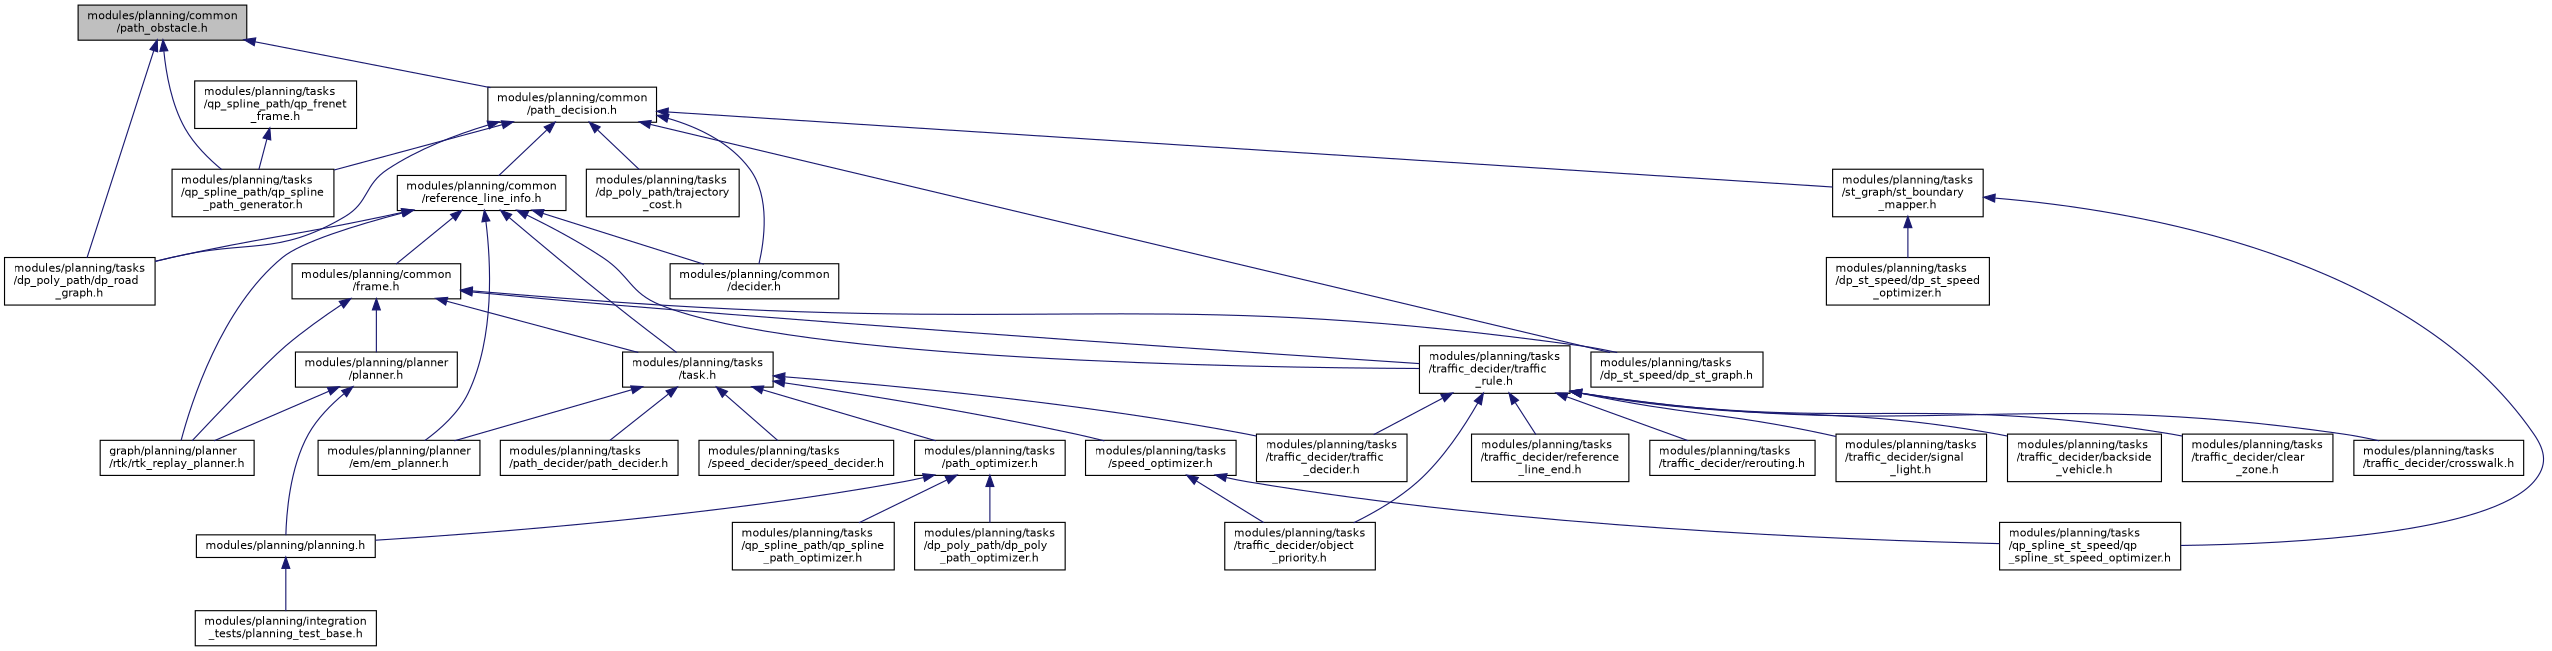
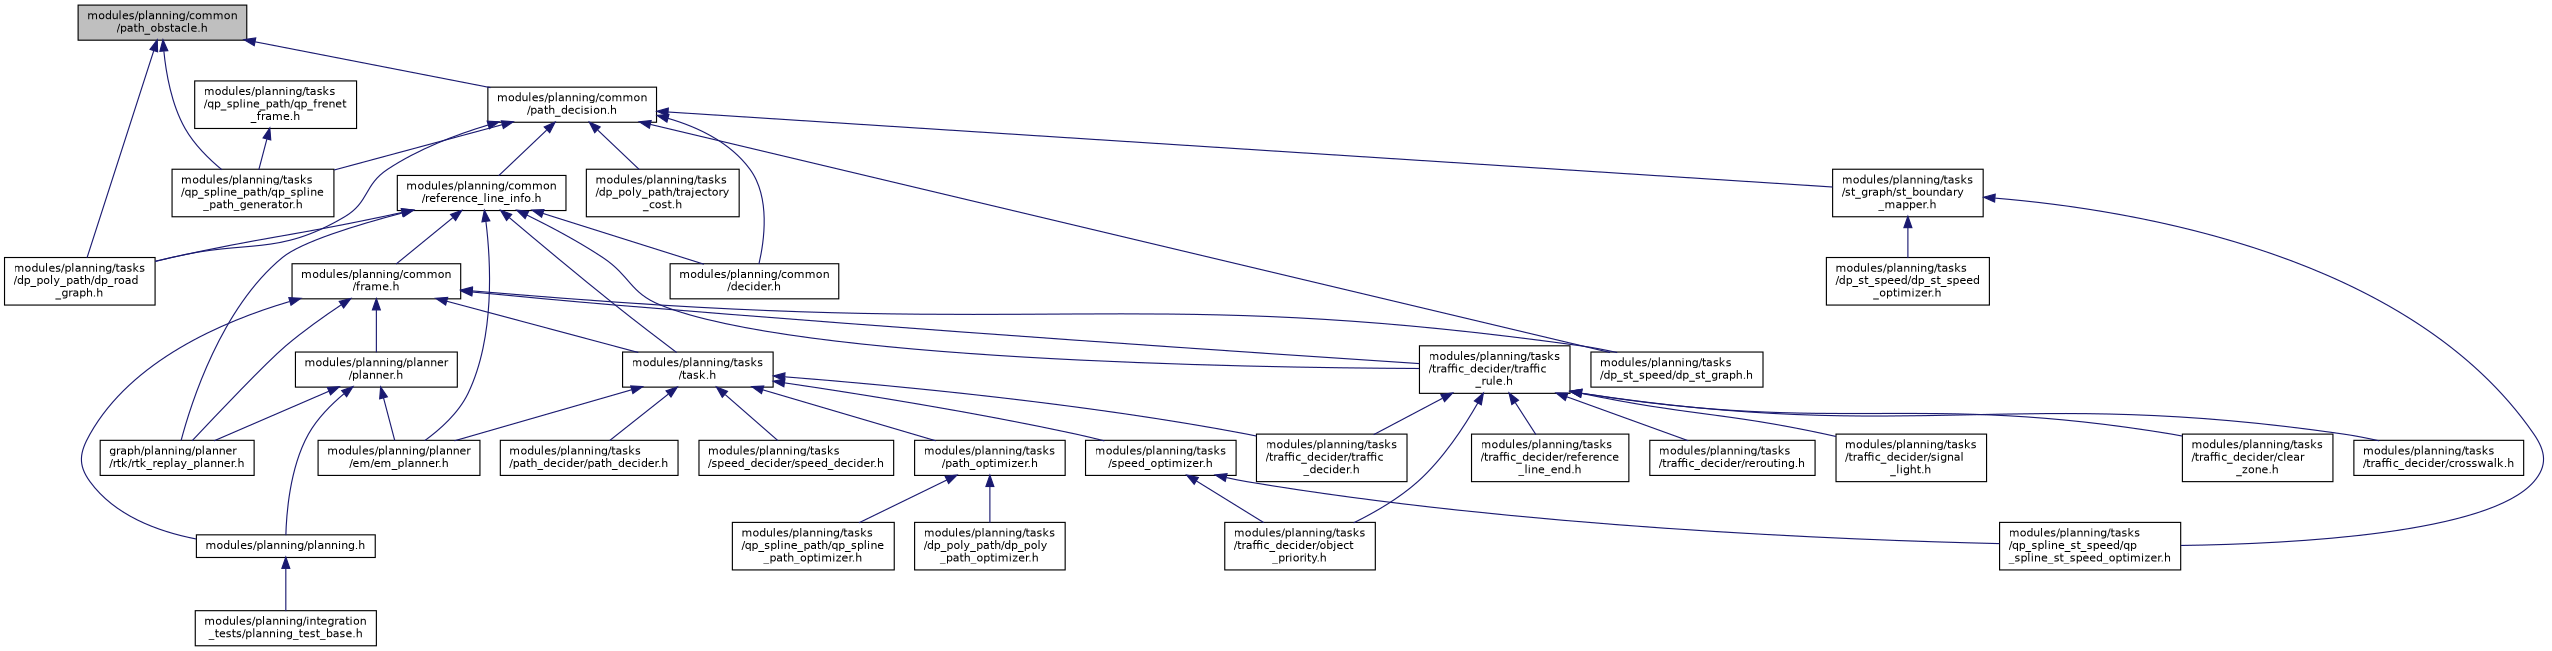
edge "modules/planning/planner /em/em_planner.h" -> "modules/planning/planner /planner.h": added
node "modules/planning/tasks /traffic_decider/backside _vehicle.h": removed
edge "modules/planning/planning.h" -> "modules/planning/tasks /path_optimizer.h": now "modules/planning/planning.h" -> "modules/planning/common /frame.h"
